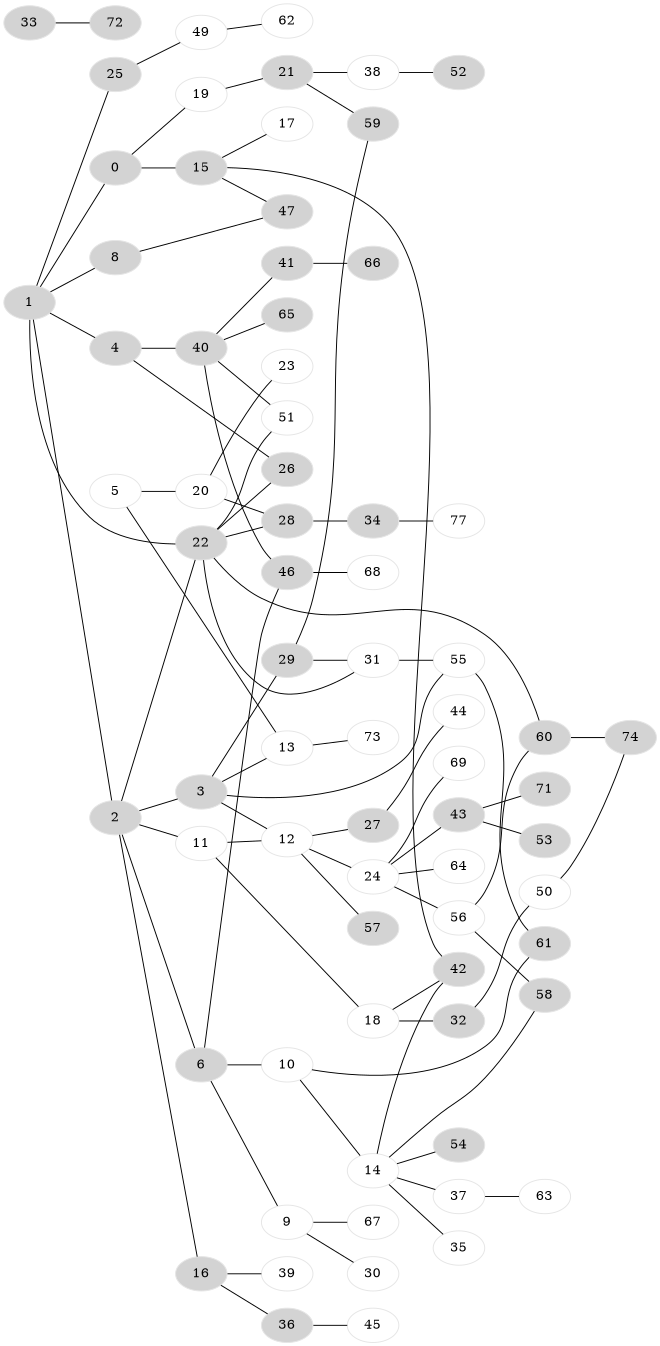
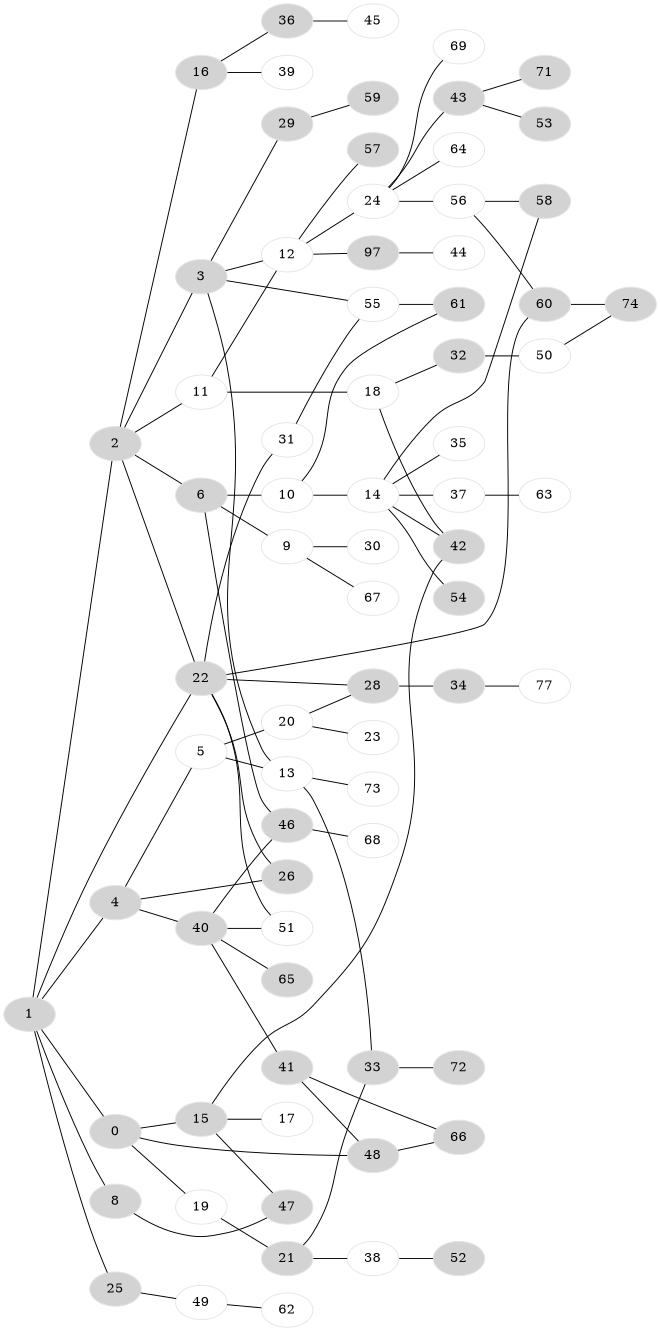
edge "21" -- "59": now "21" -- "33"
edge "29" -- "31": removed
node "27": label "27" -> "97"
edge "5" -- "4": added
edge "13" -- "33": added
node "48": added
